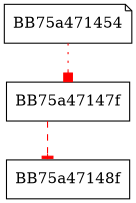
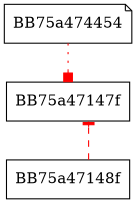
node "BB75a471454": label "BB75a471454" -> "BB75a474454"
edge "BB75a47147f" -> "BB75a47148f": reversed
